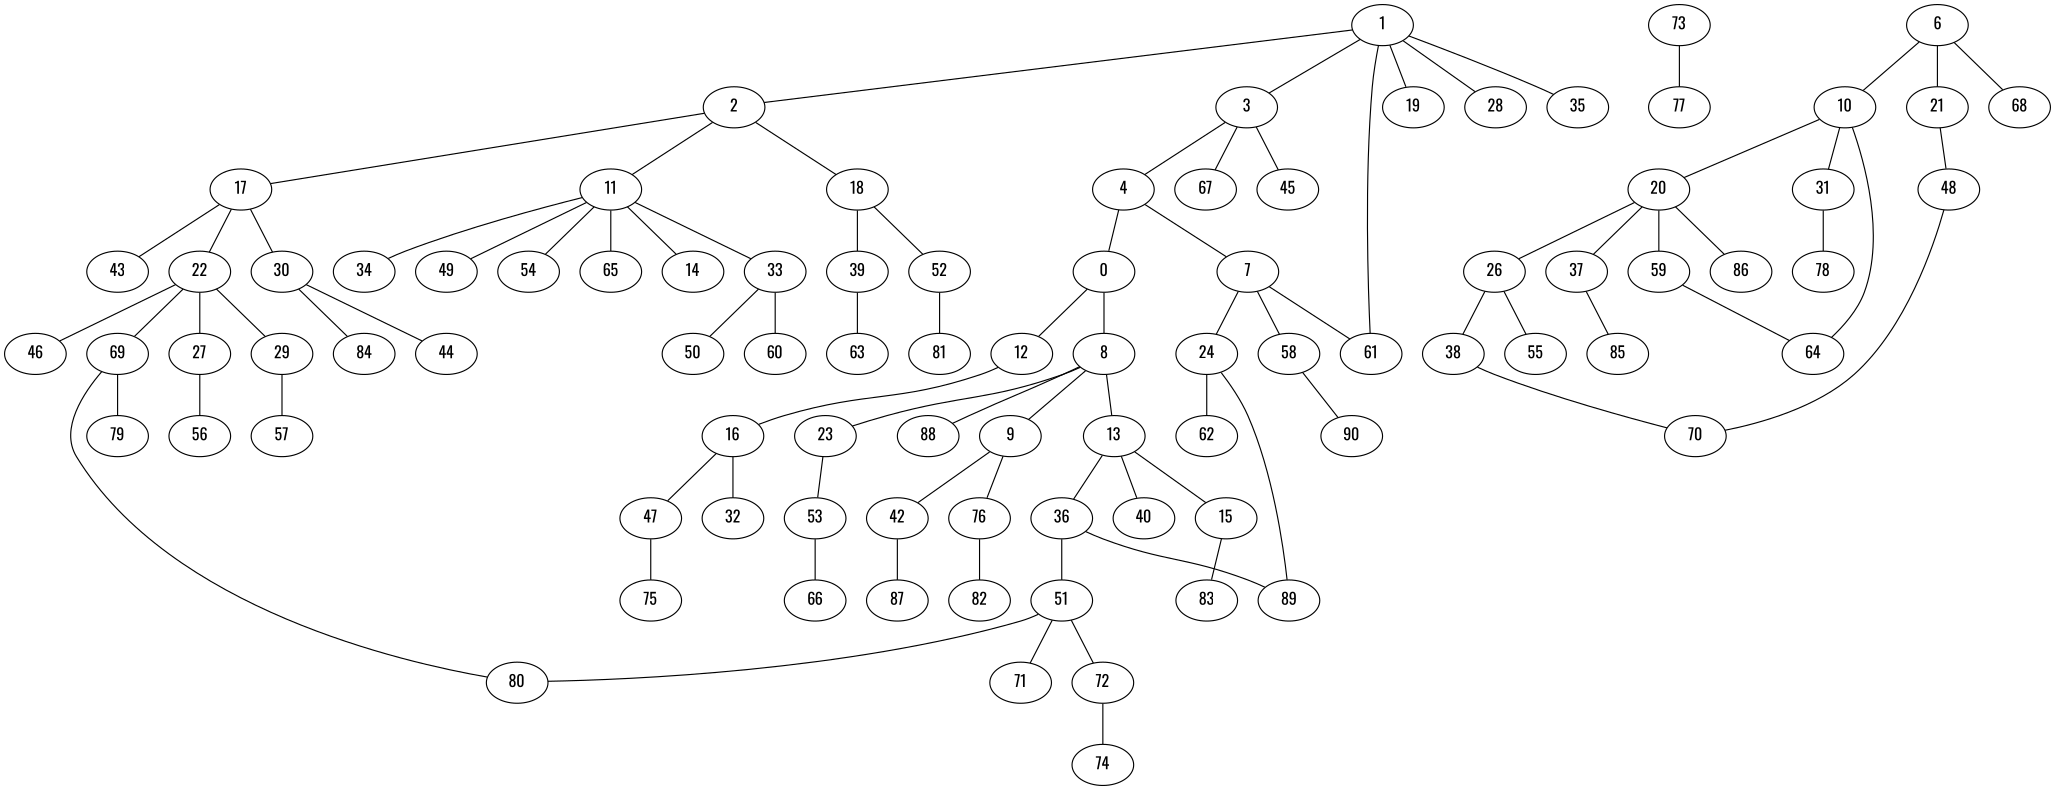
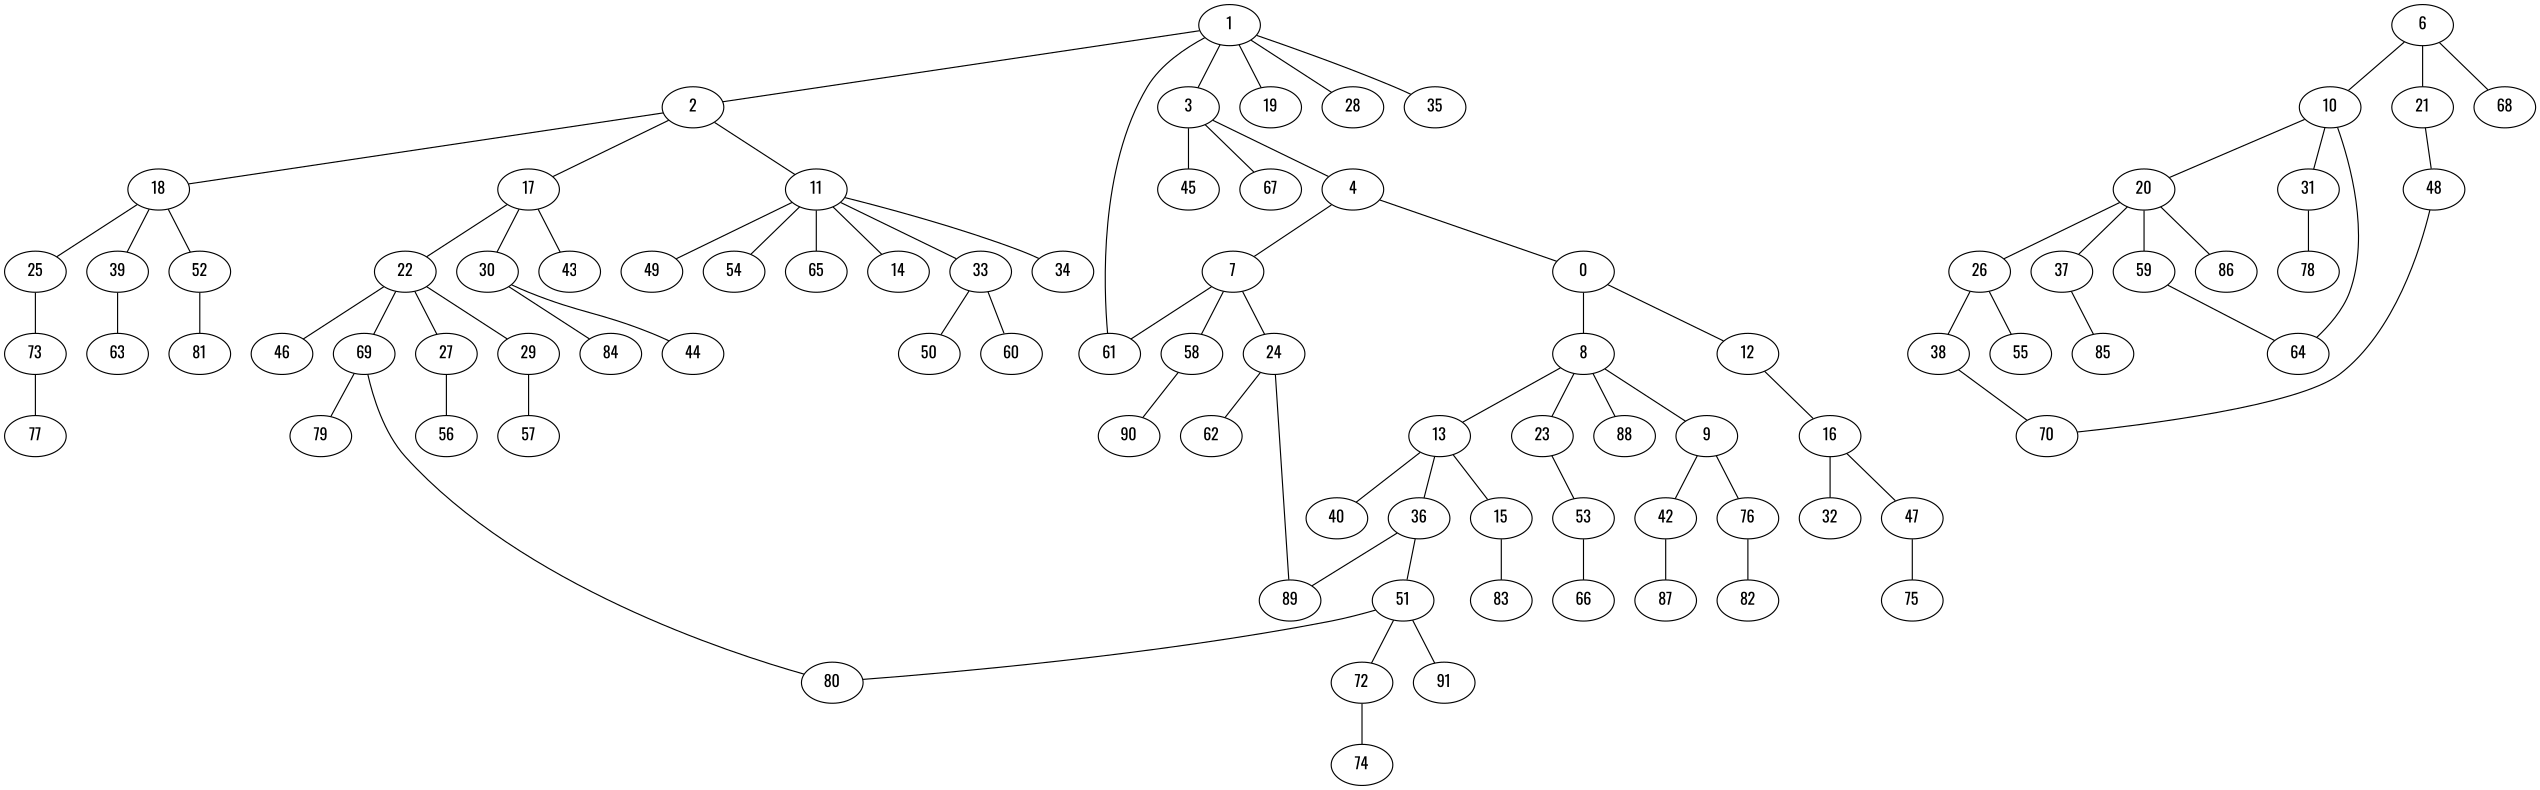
node "25": added
node "71": label "71" -> "91"
